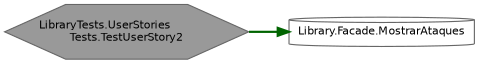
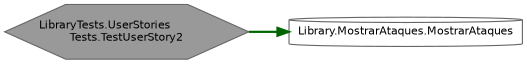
node "Library.Facade.MostrarAtaques": label "Library.Facade.MostrarAtaques" -> "Library.MostrarAtaques.MostrarAtaques"
